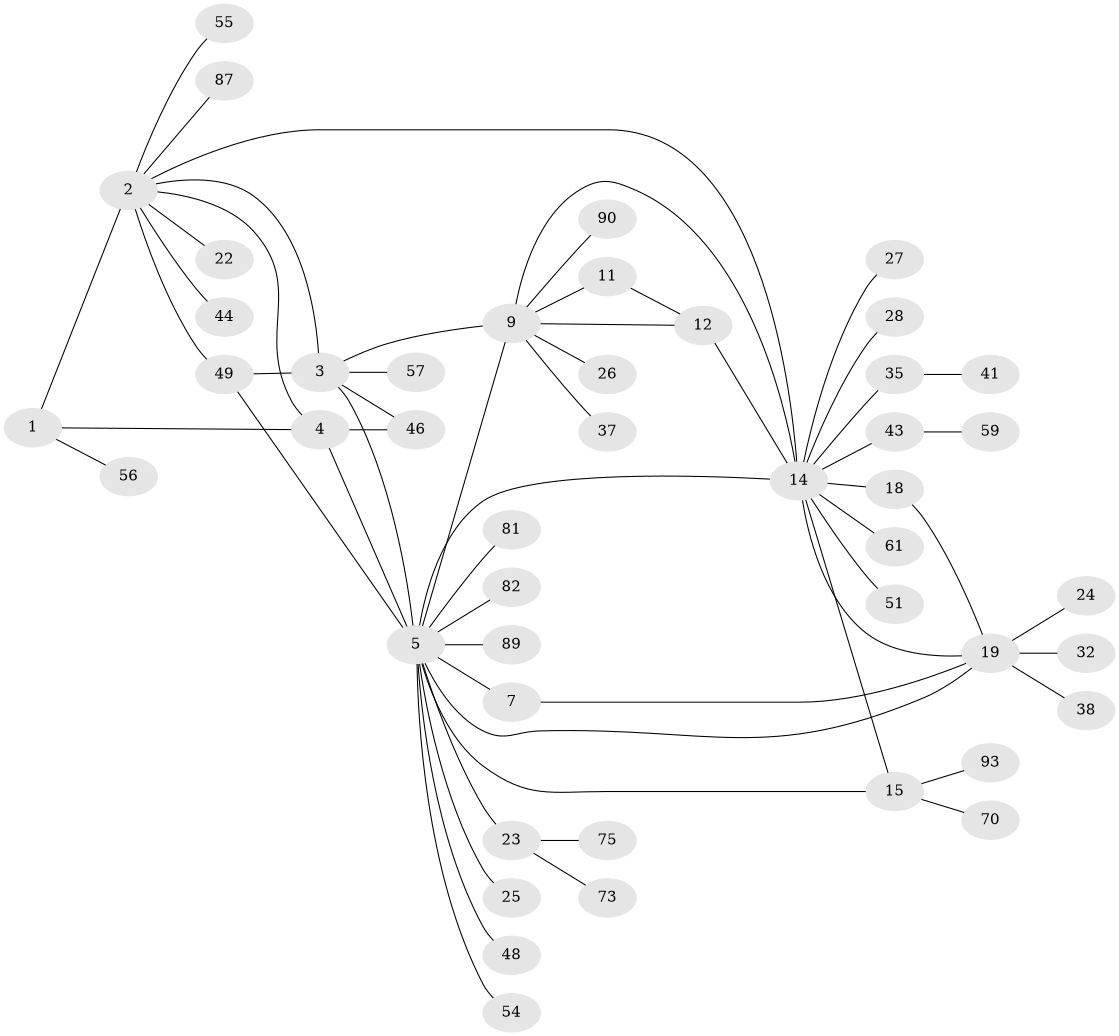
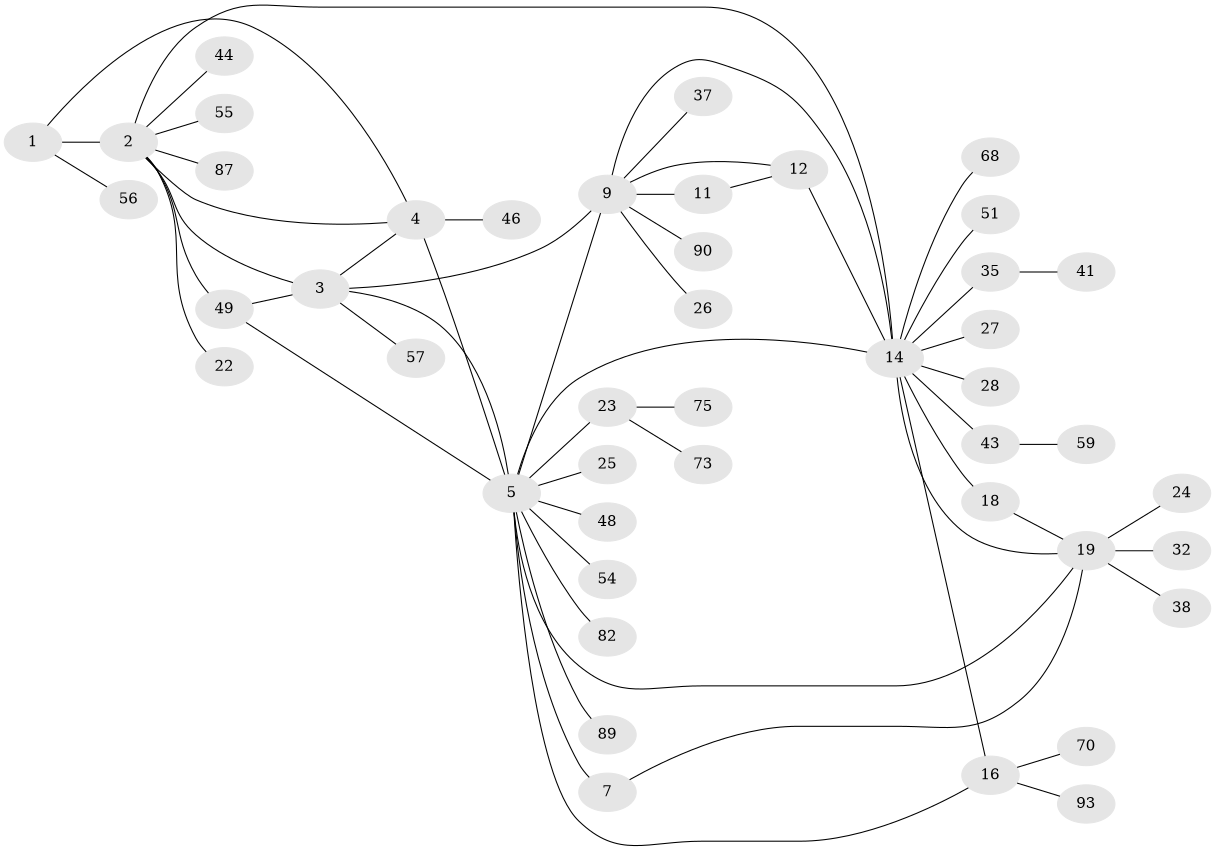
edge "3" -- "46": now "3" -- "4"
node "81": removed
node "61": label "61" -> "68"
node "15": label "15" -> "16"
